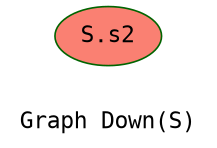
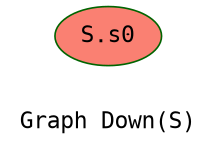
node "S.s2": label "S.s2" -> "S.s0"
